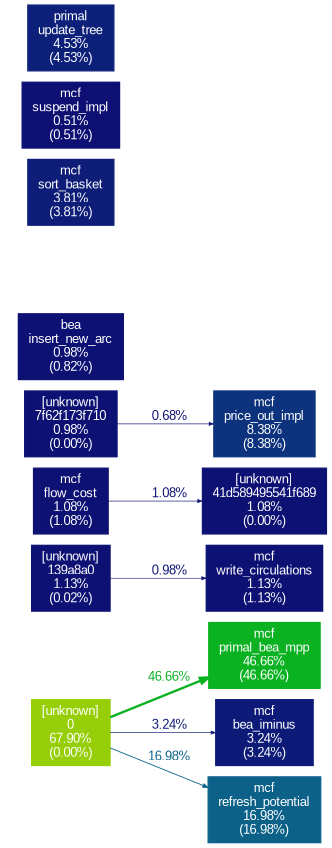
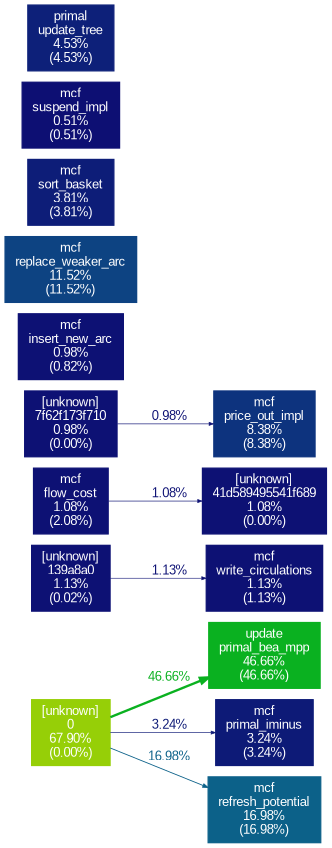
node "mcf replace_weaker_arc 11.52% (11.52%)": added
node "bea insert_new_arc 0.98% (0.82%)": label "bea insert_new_arc 0.98% (0.82%)" -> "mcf insert_new_arc 0.98% (0.82%)"
edge "[unknown] 7f62f173f710 0.98% (0.00%)" -> "mcf price_out_impl 8.38% (8.38%)": label "0.68%" -> "0.98%"
node "mcf flow_cost 1.08% (1.08%)": label "mcf flow_cost 1.08% (1.08%)" -> "mcf flow_cost 1.08% (2.08%)"
edge "[unknown] 139a8a0 1.13% (0.02%)" -> "mcf write_circulations 1.13% (1.13%)": label "0.98%" -> "1.13%"
node "mcf primal_bea_mpp 46.66% (46.66%)": label "mcf primal_bea_mpp 46.66% (46.66%)" -> "update primal_bea_mpp 46.66% (46.66%)"
node "mcf bea_iminus 3.24% (3.24%)": label "mcf bea_iminus 3.24% (3.24%)" -> "mcf primal_iminus 3.24% (3.24%)"
